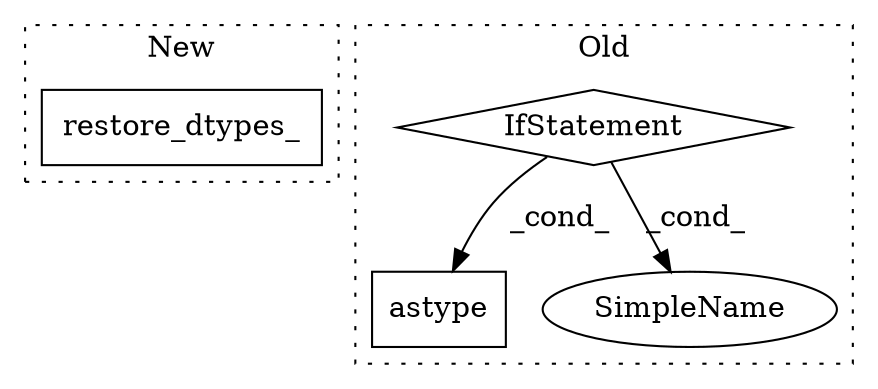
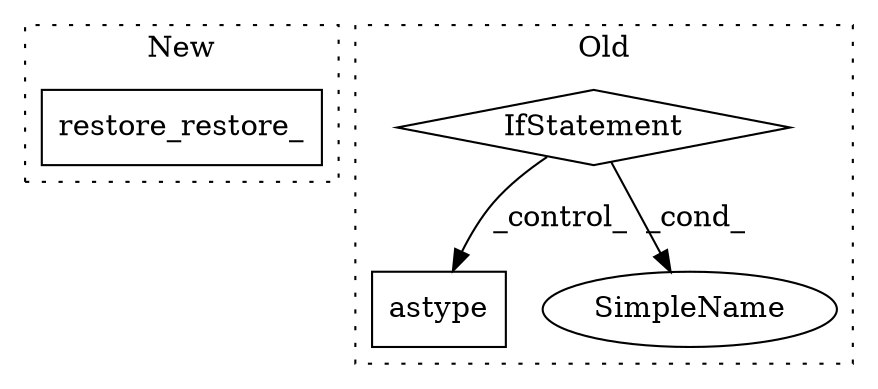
node "restore_dtypes_": label "restore_dtypes_" -> "restore_restore_"
edge "IfStatement" -> "astype": label "_cond_" -> "_control_"
